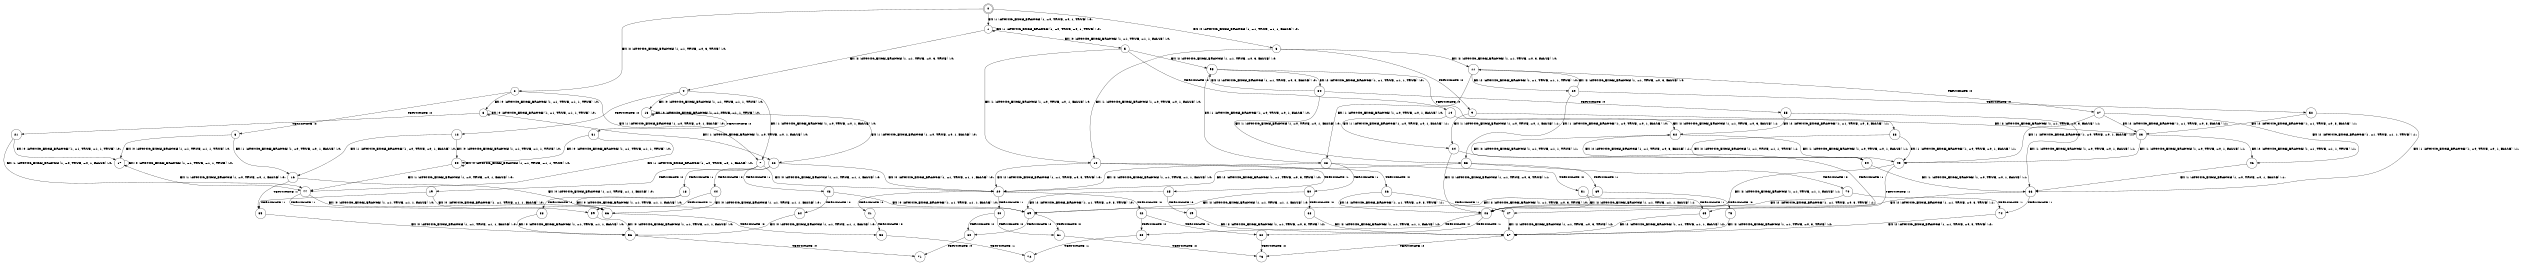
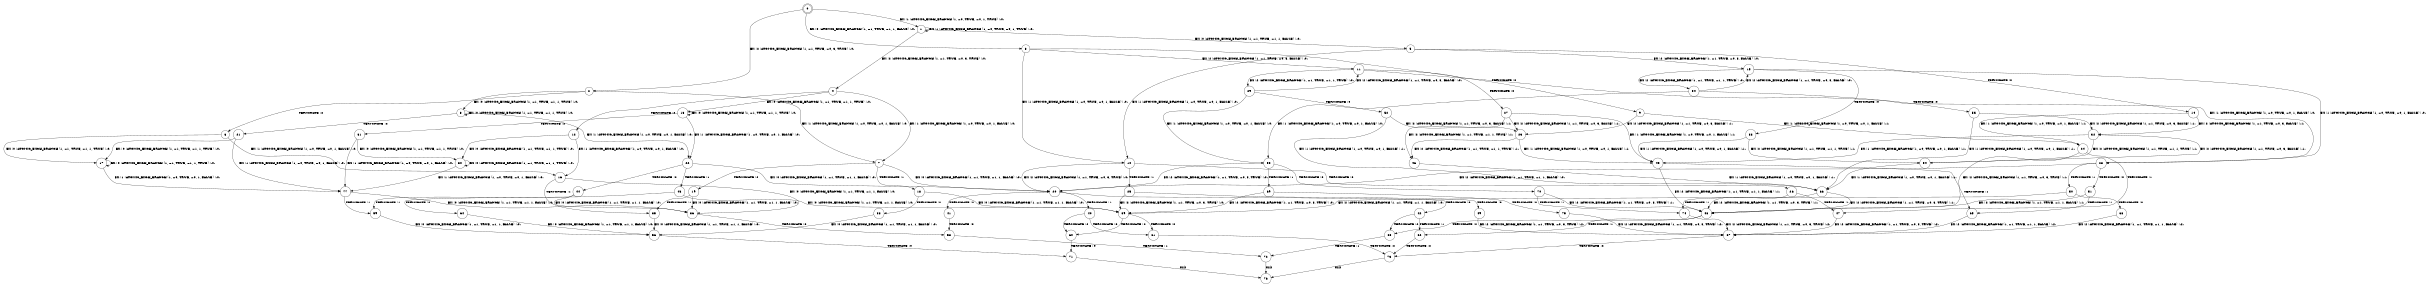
node "95": label "95" -> "15"
node "76": added
